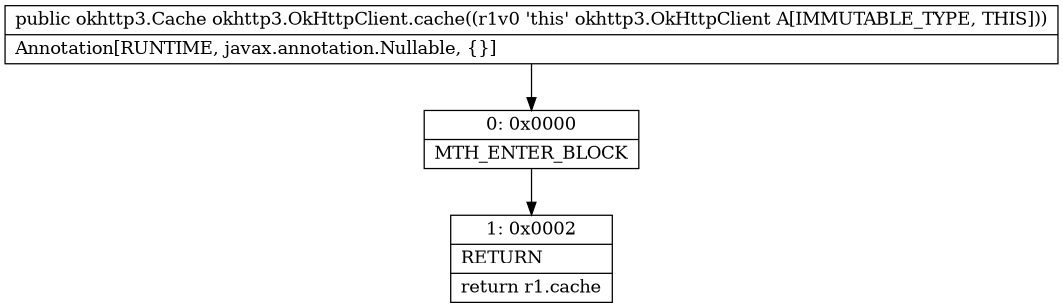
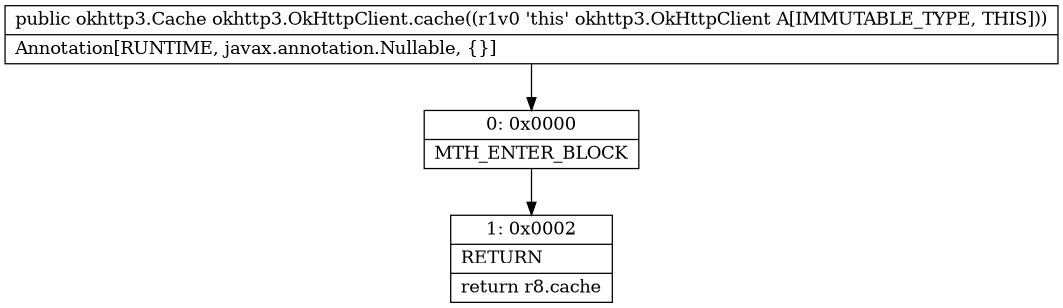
node "1: 0x0002": text "return r1.cache" -> "return r8.cache"
